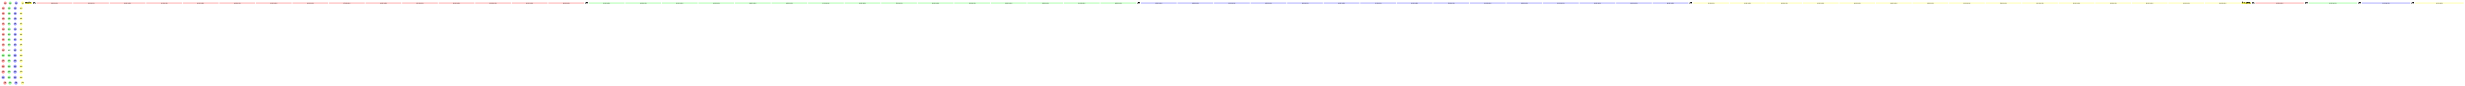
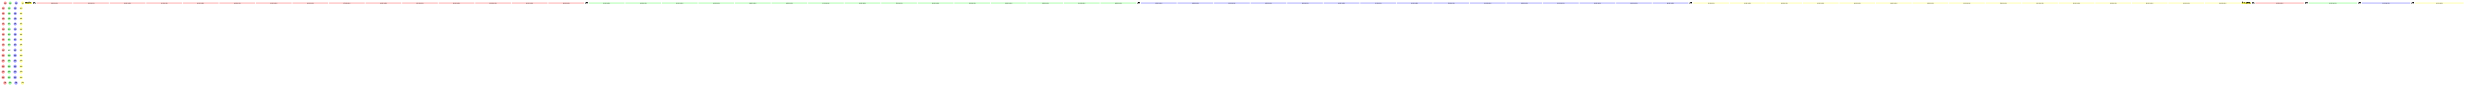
node "ADCA SOC10": fillcolor #a0ffa0 -> #ffa0a0
node "ADCA SOC14": fillcolor #a0a0ff -> #ffa0a0
